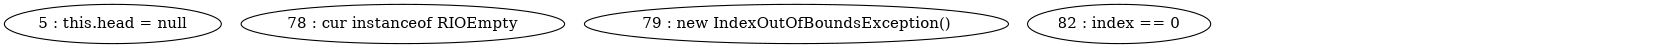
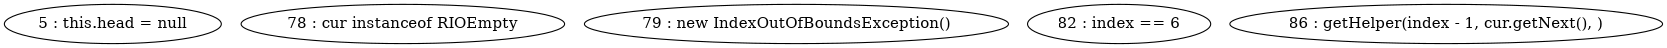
node "82 : index == 0": label "82 : index == 0" -> "82 : index == 6"
node "86 : getHelper(index - 1, cur.getNext(), )": added
